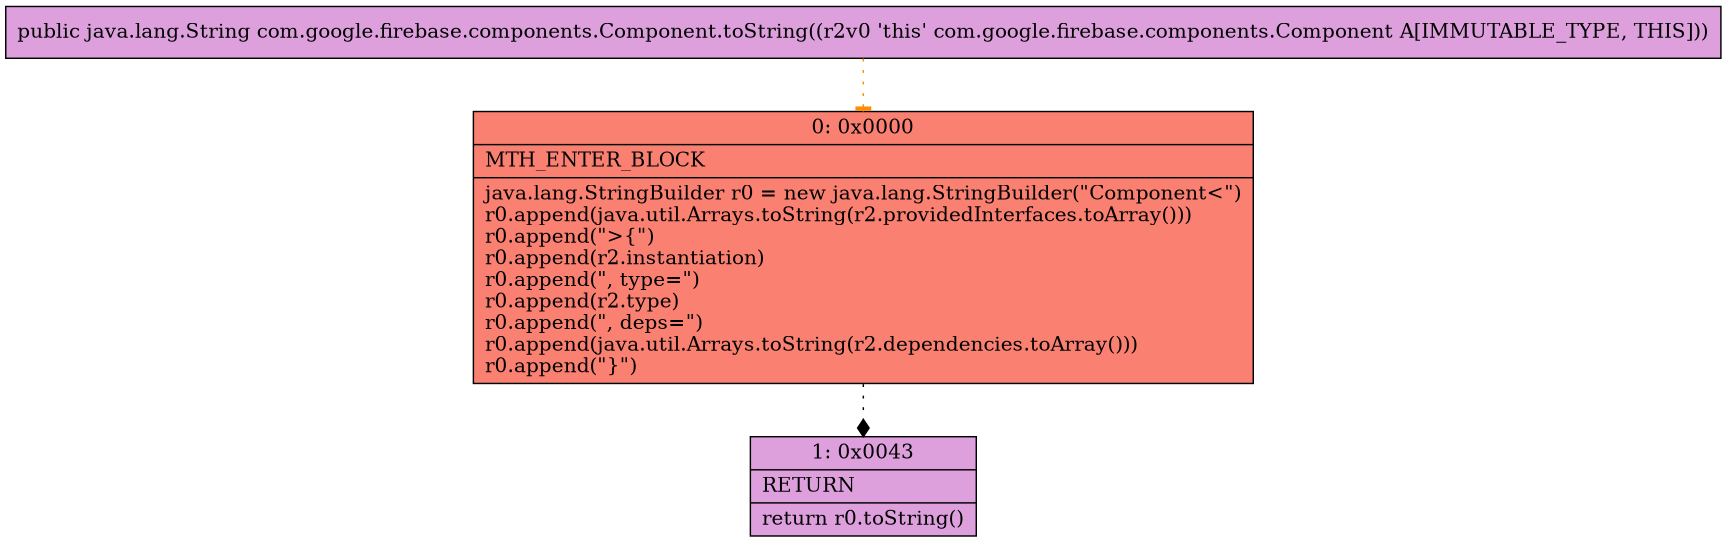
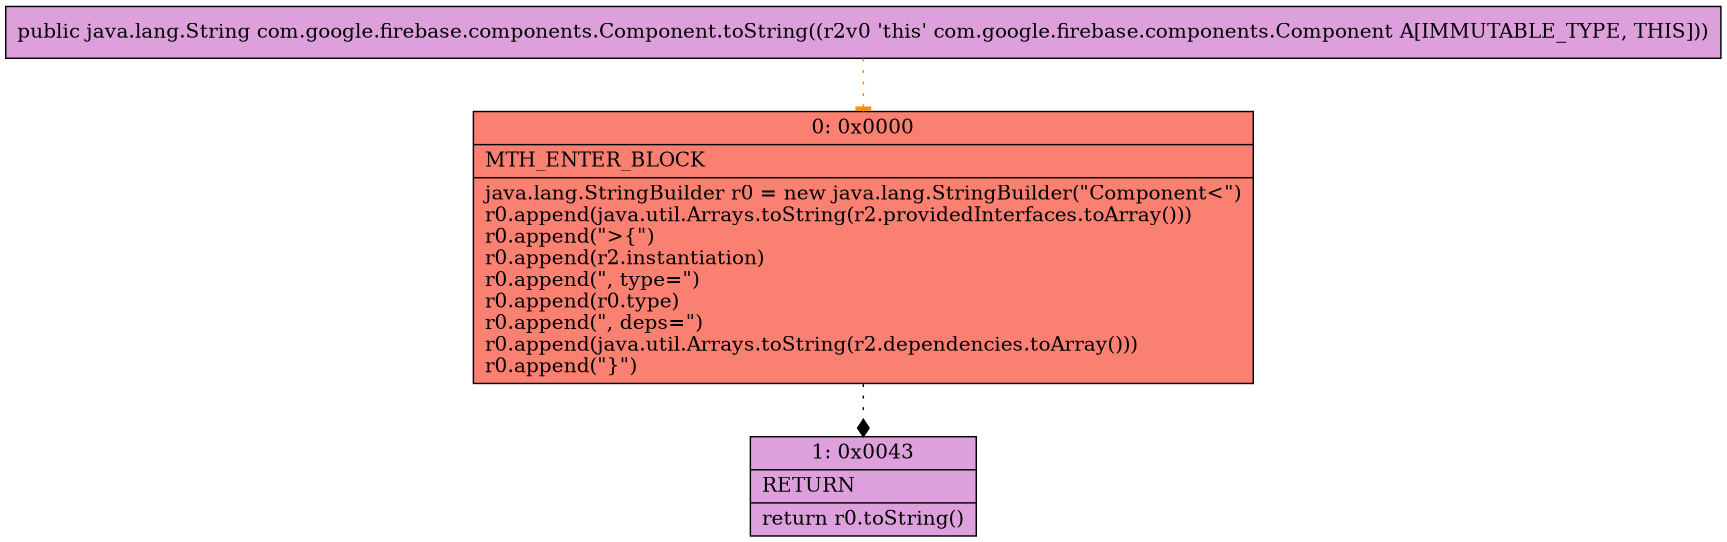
node "0: 0x0000": text "r0.append(r2.type)" -> "r0.append(r0.type)"
